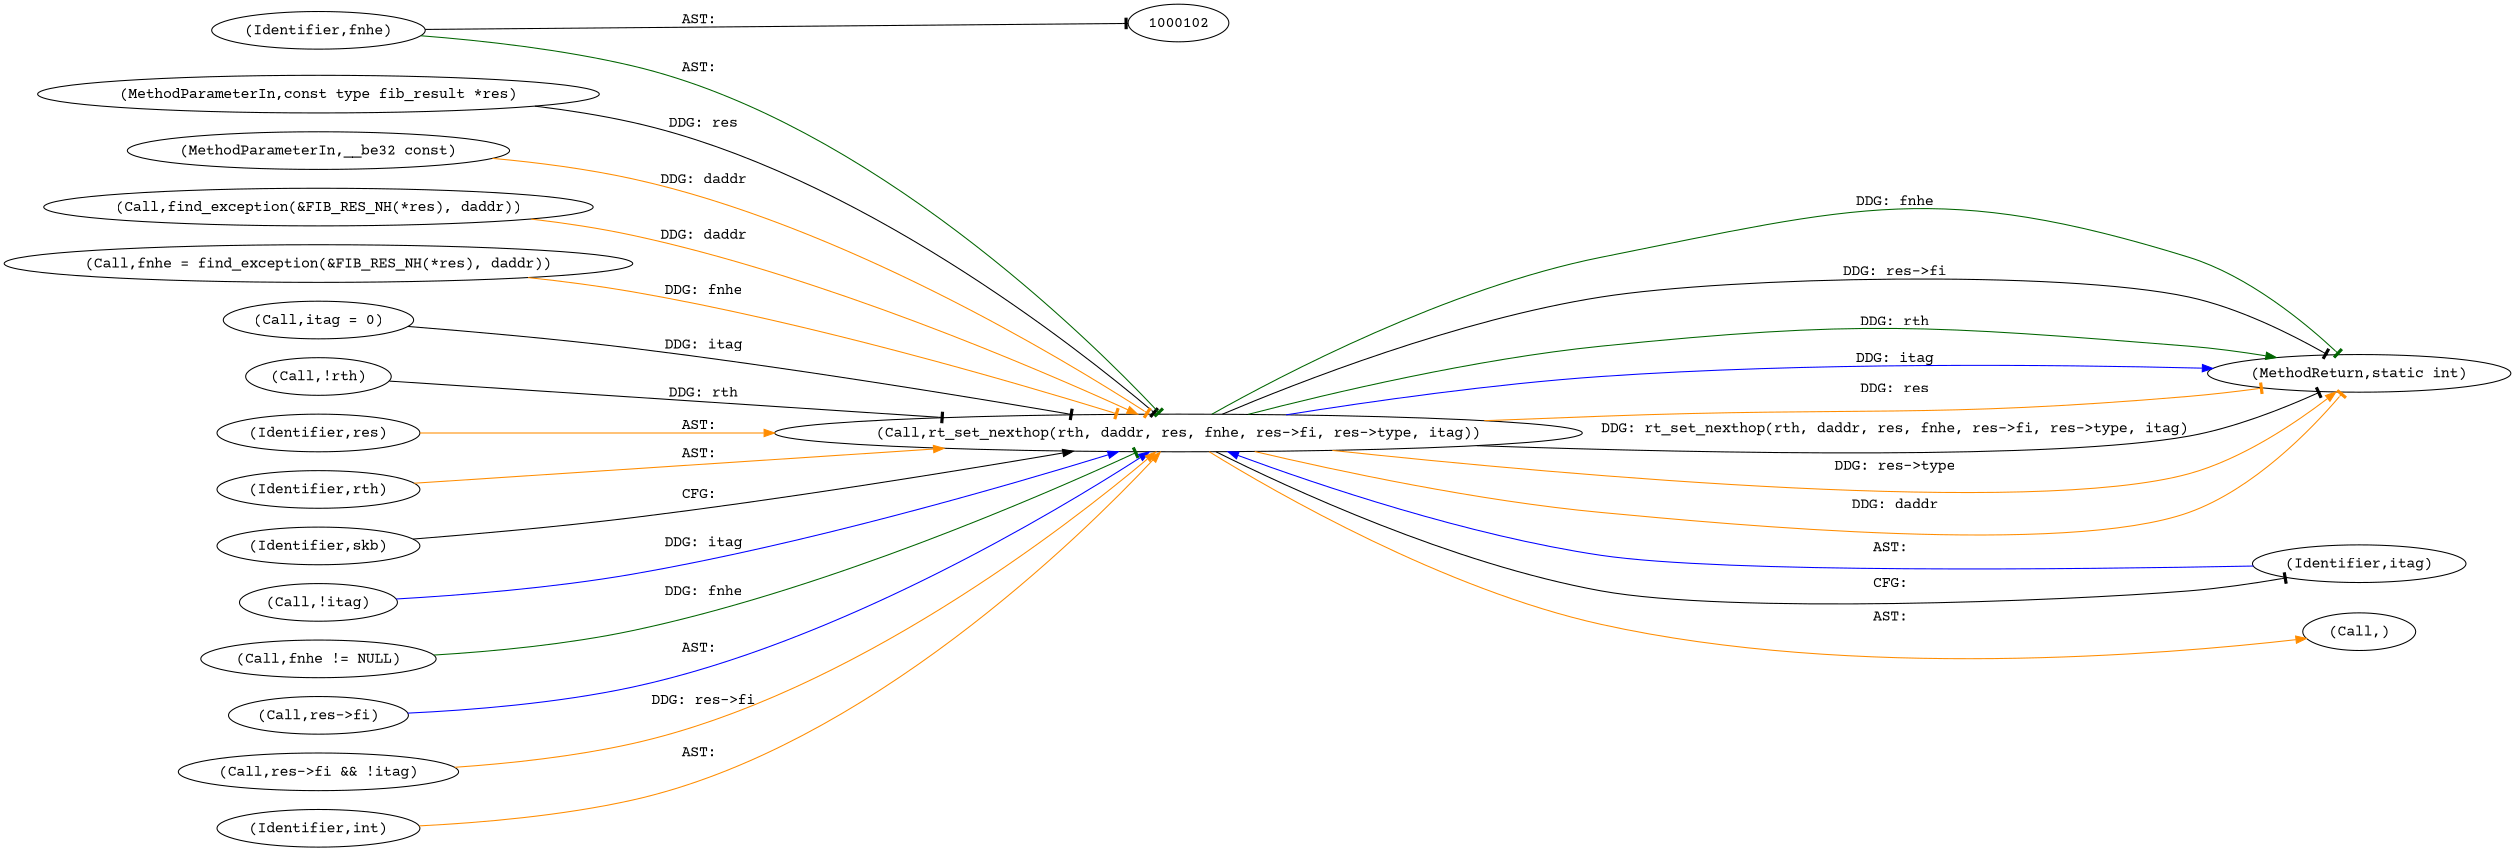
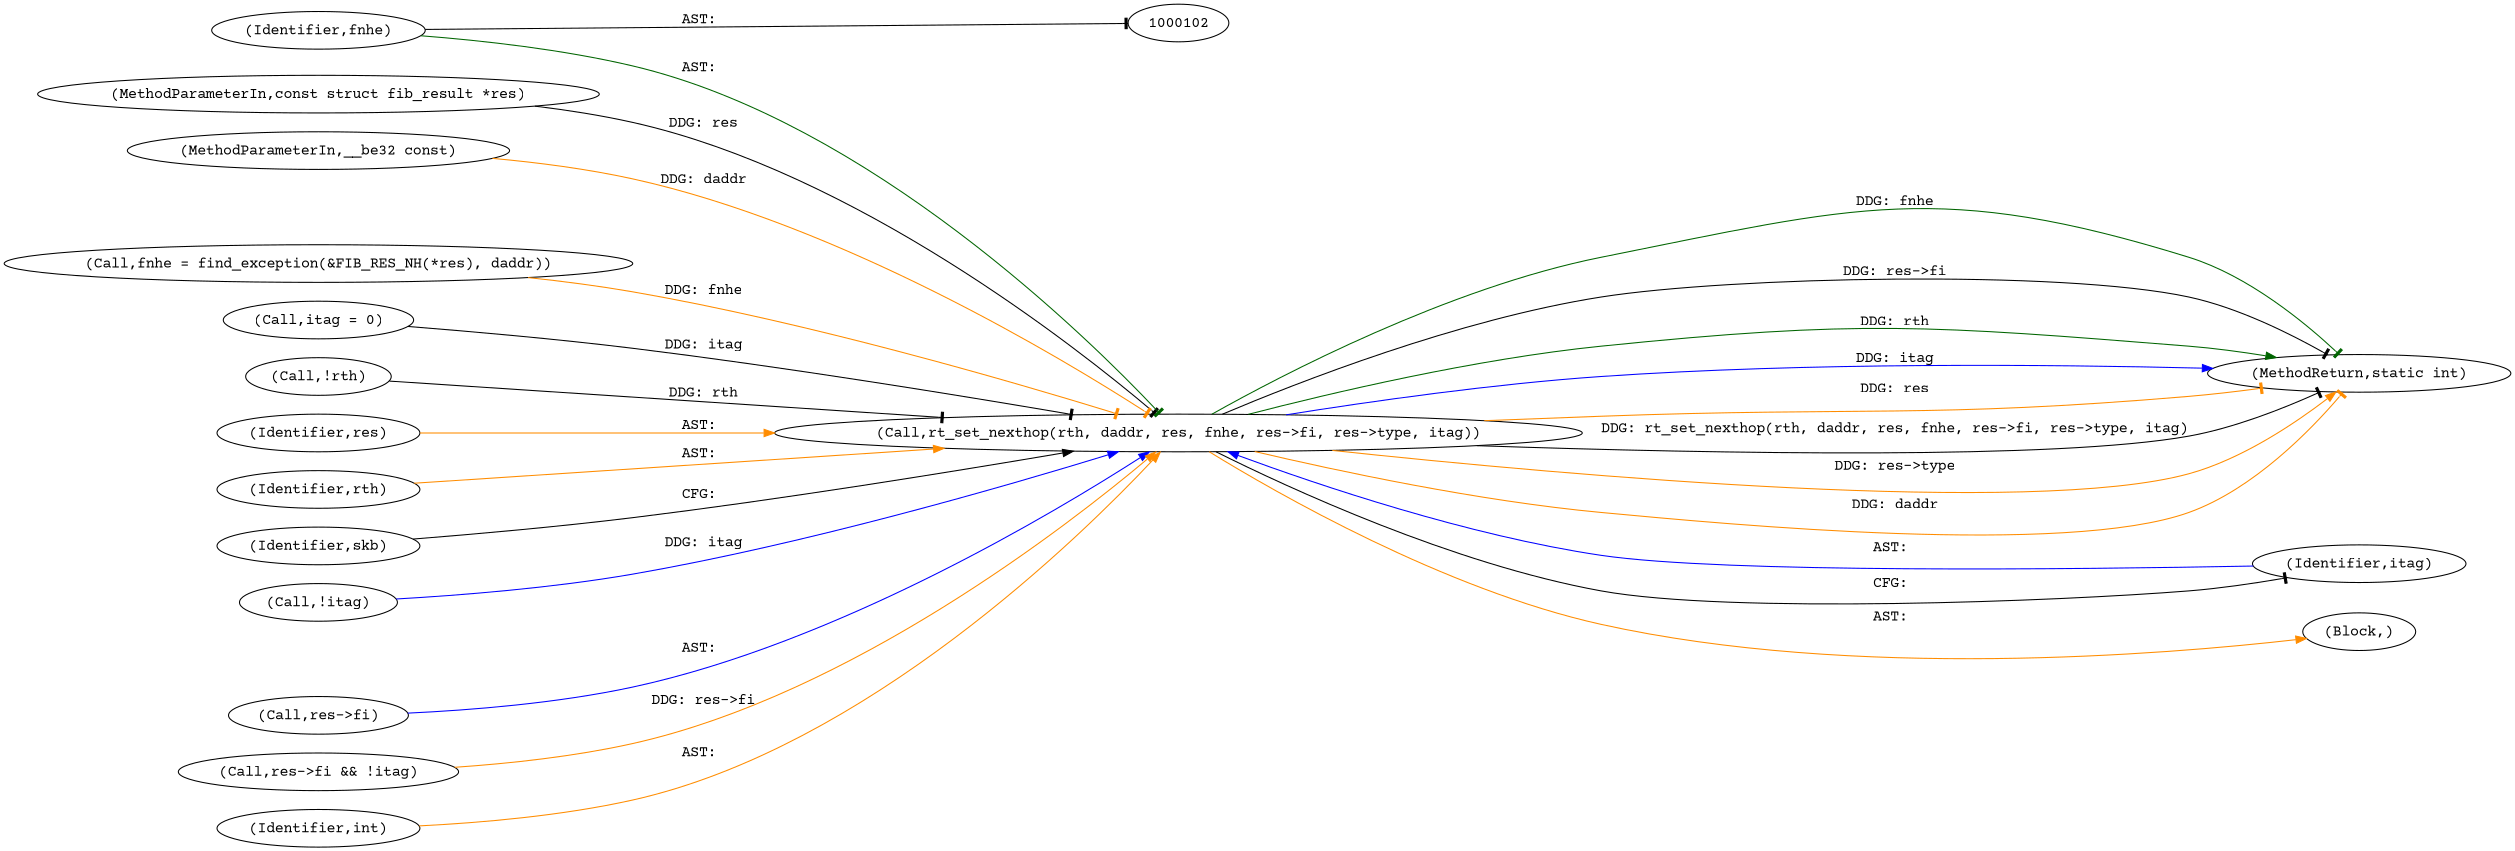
node "(MethodParameterIn,const type fib_result *res)": label "(MethodParameterIn,const type fib_result *res)" -> "(MethodParameterIn,const struct fib_result *res)"
node "(Call,find_exception(&FIB_RES_NH(*res), daddr))": removed
node "(Call,)": label "(Call,)" -> "(Block,)"
node "(Call,fnhe != NULL)": removed
